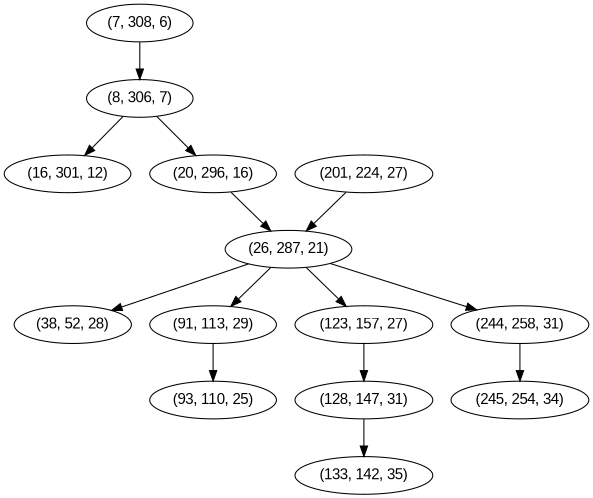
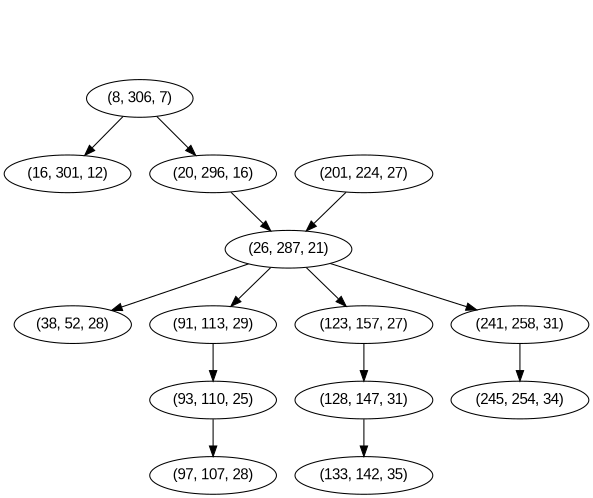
node "(7, 308, 6)": removed
node "(244, 258, 31)": label "(244, 258, 31)" -> "(241, 258, 31)"
node "(97, 107, 28)": added
